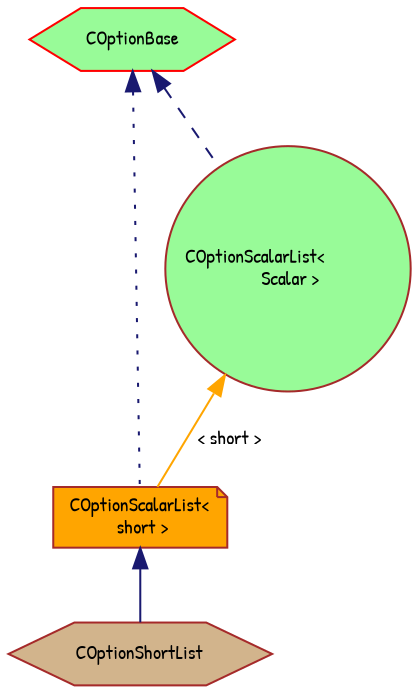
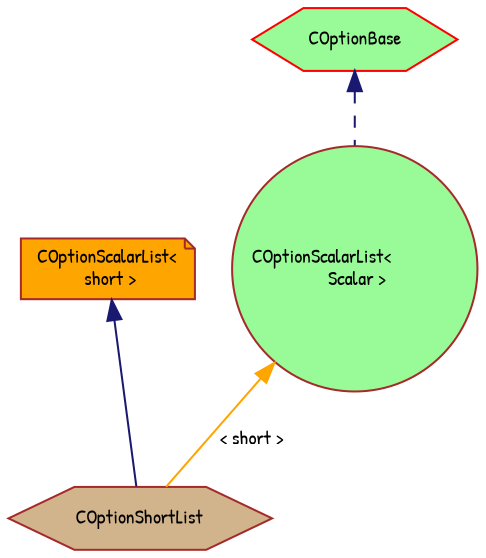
edge "COptionScalarList< short >" -> "COptionBase": removed
edge "COptionScalarList< short >" -> "COptionScalarList< Scalar >": now "COptionShortList" -> "COptionScalarList< Scalar >"
